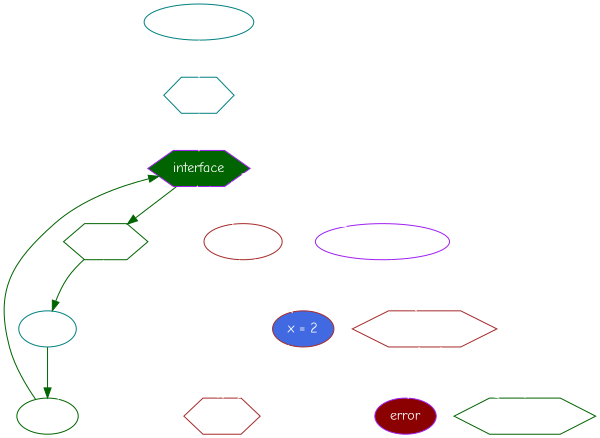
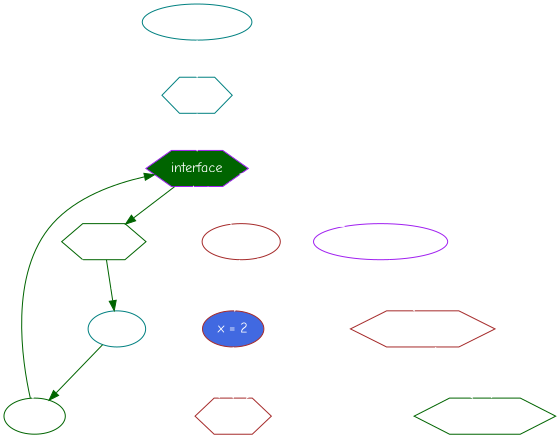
node "error": removed
